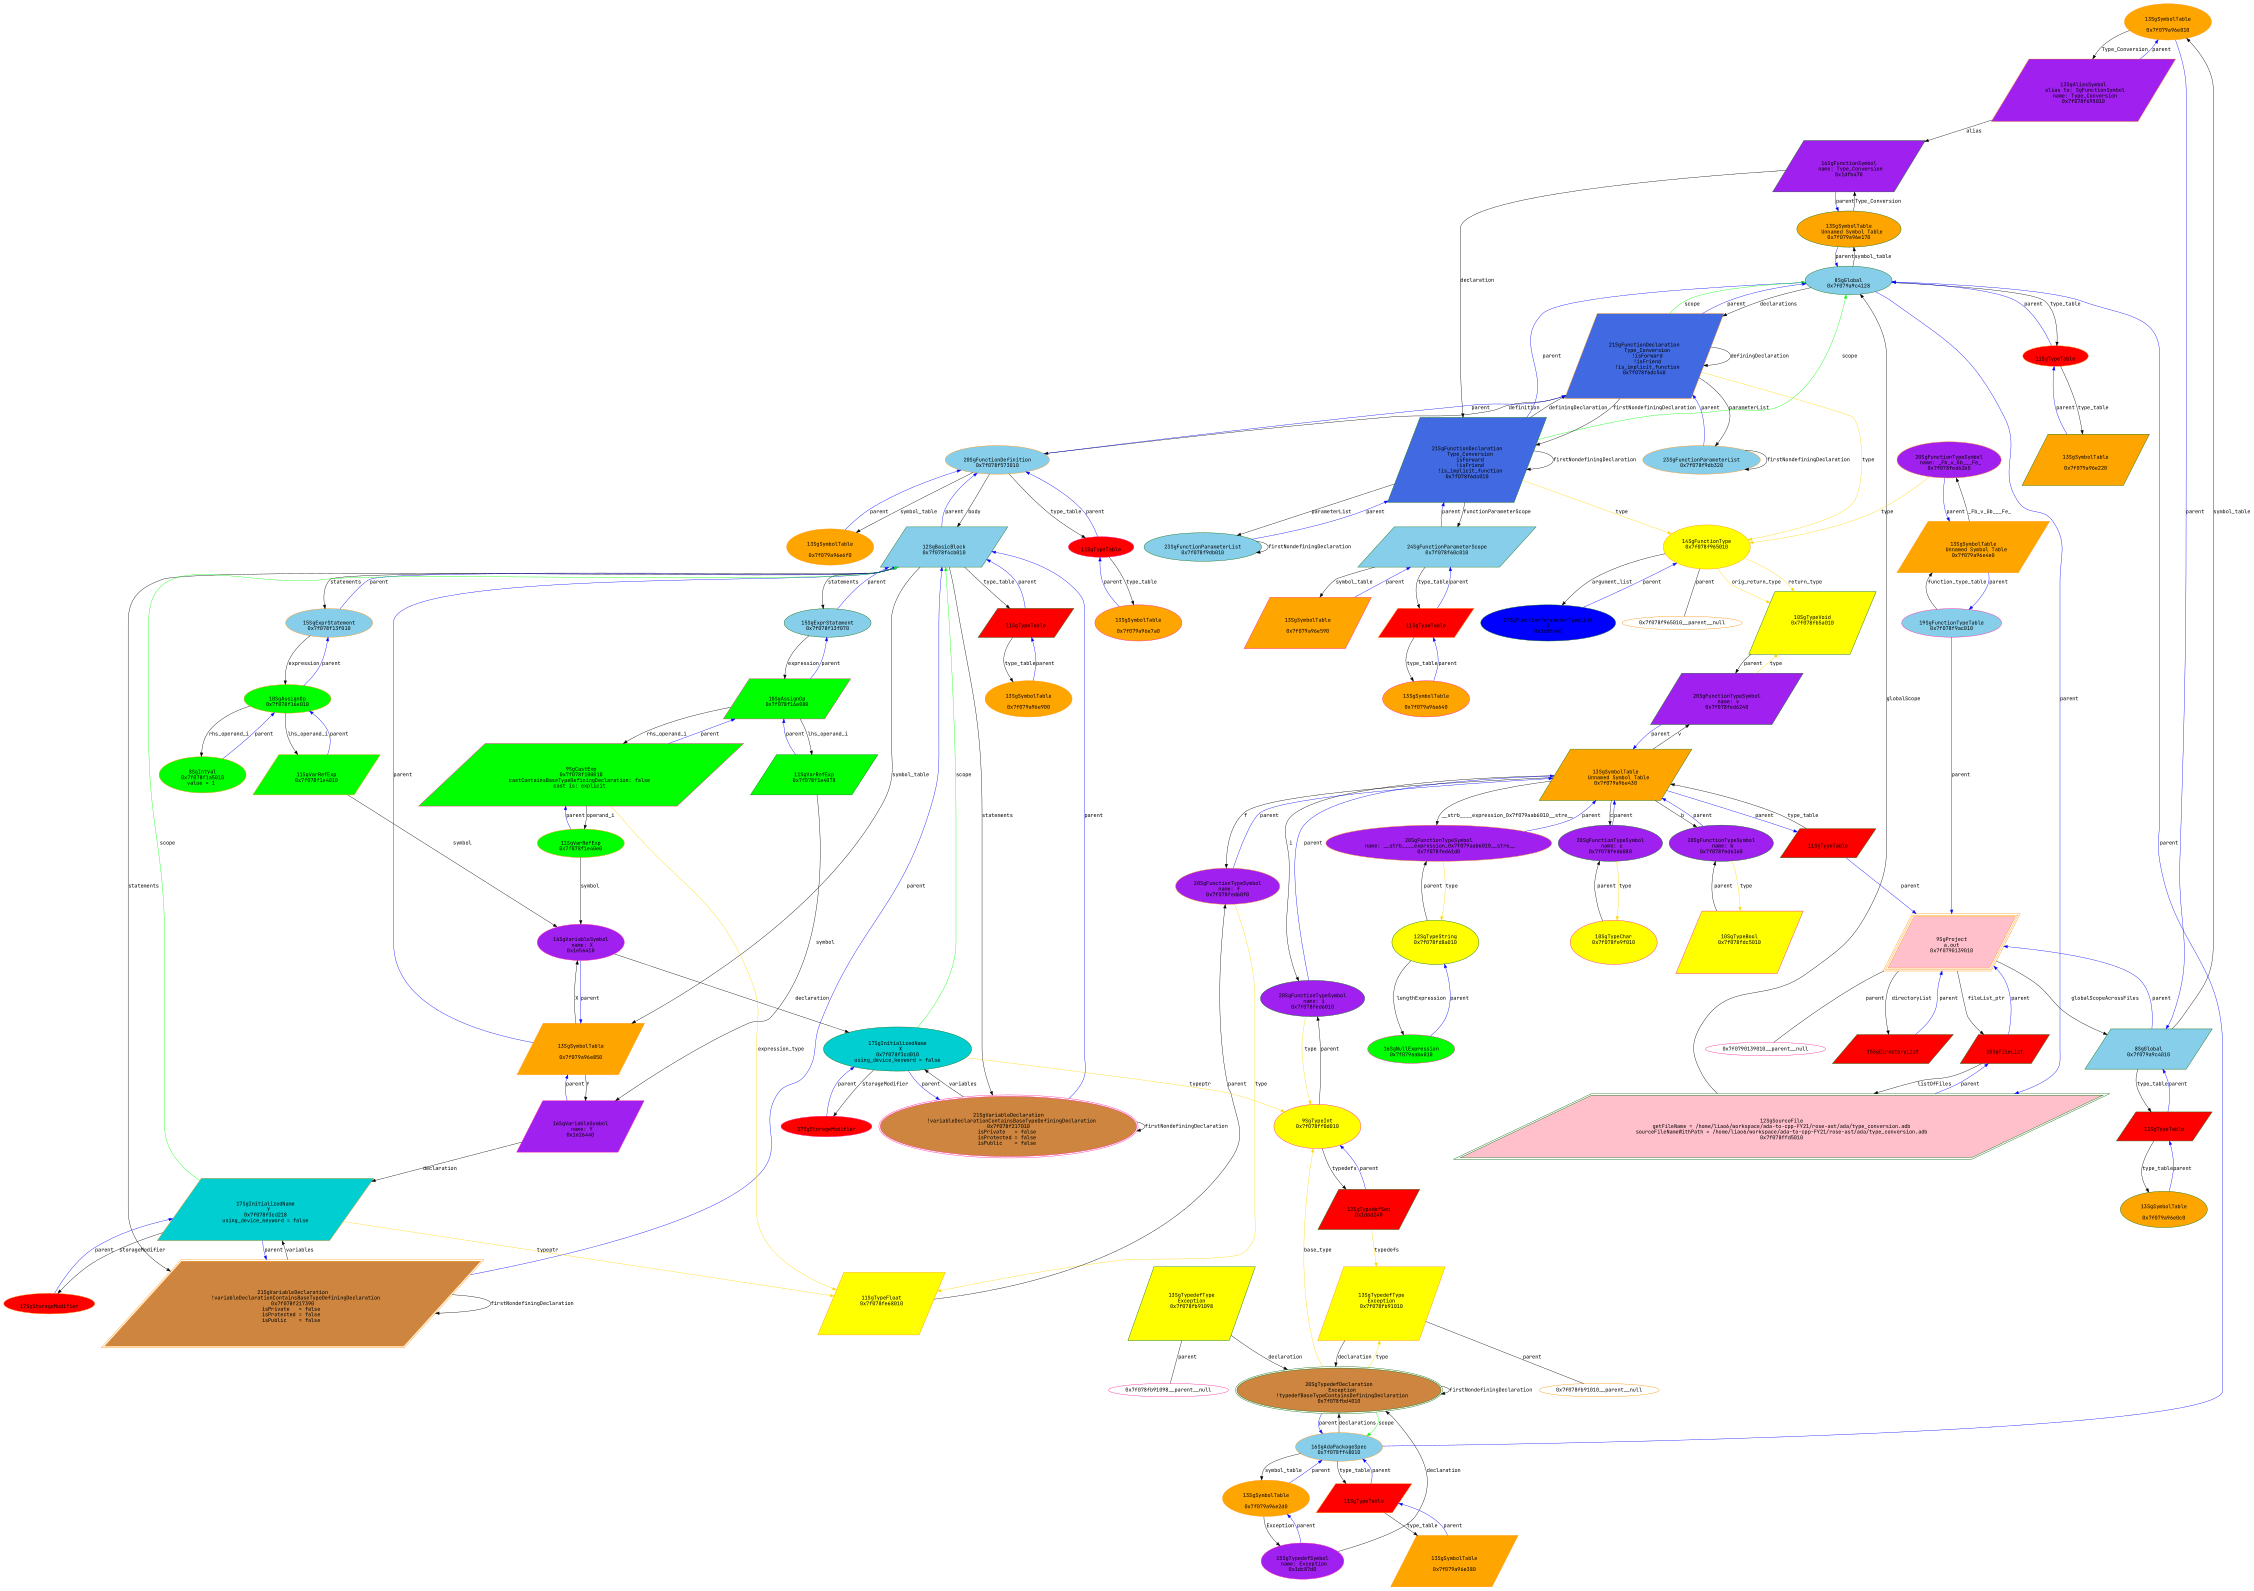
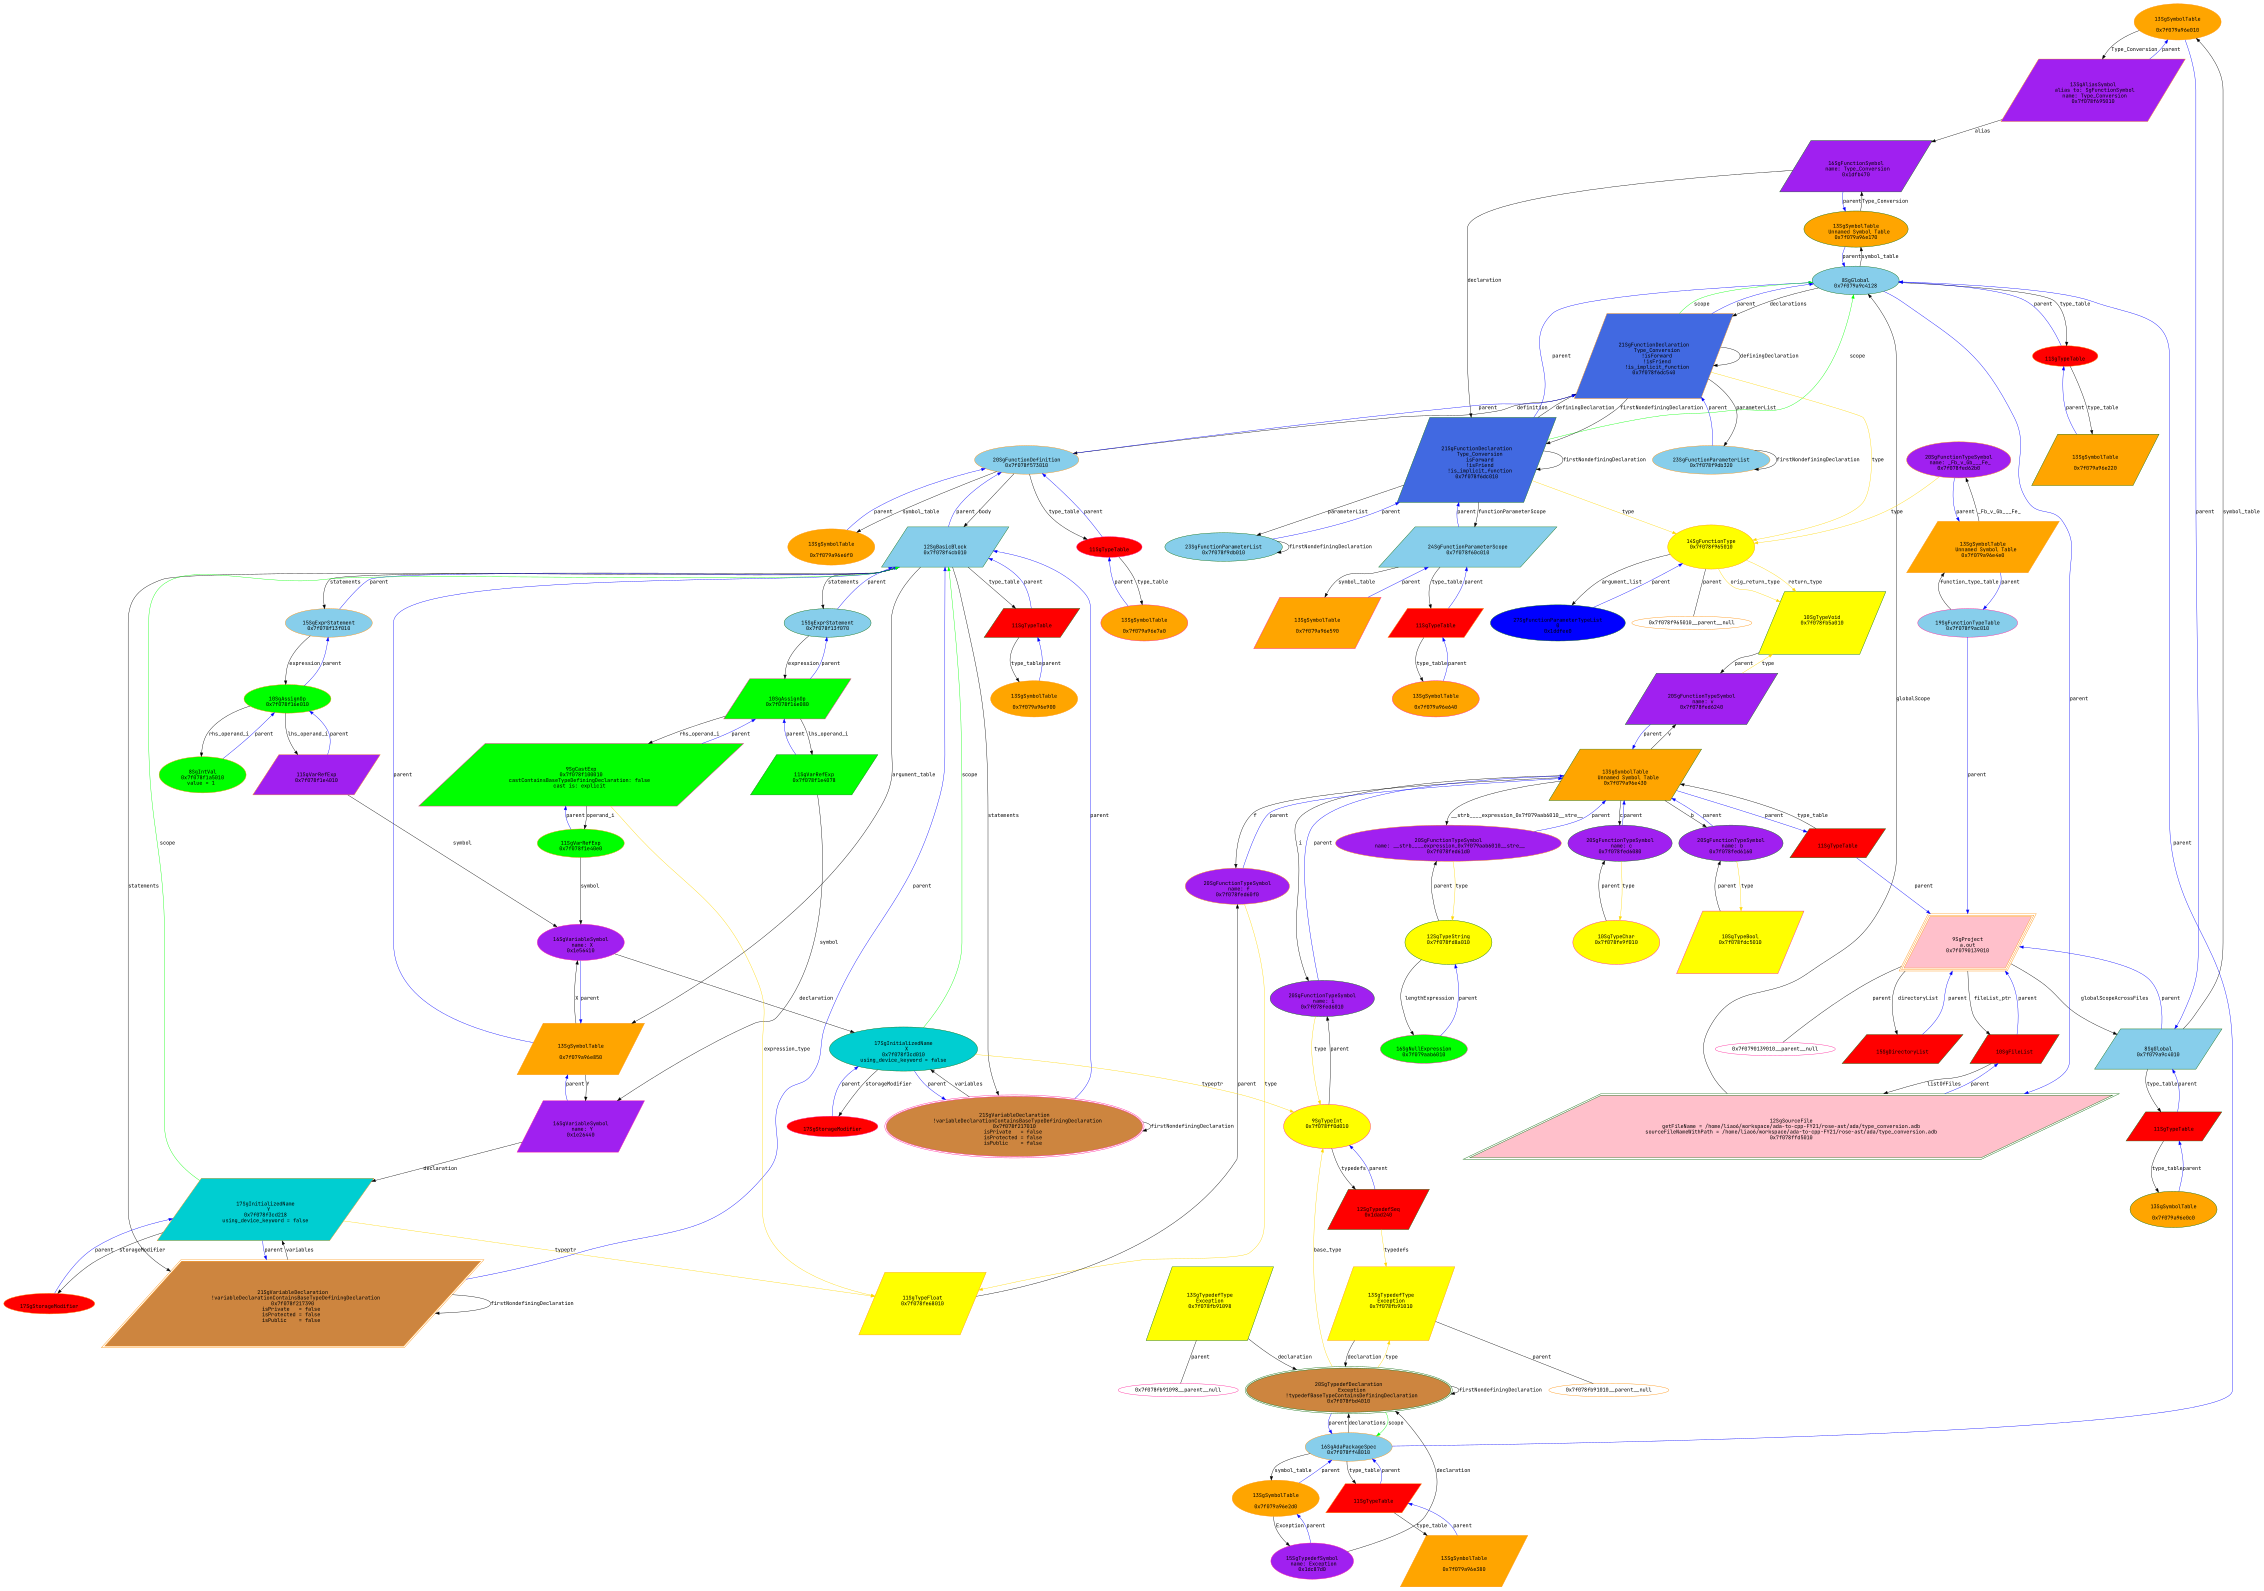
node "11SgVarRefExp 0x7f078f1e4010": fillcolor green -> purple
edge "12SgBasicBlock 0x7f078f4cb010" -> "13SgSymbolTable 0x7f079a96e850": label "symbol_table" -> "argument_table"
